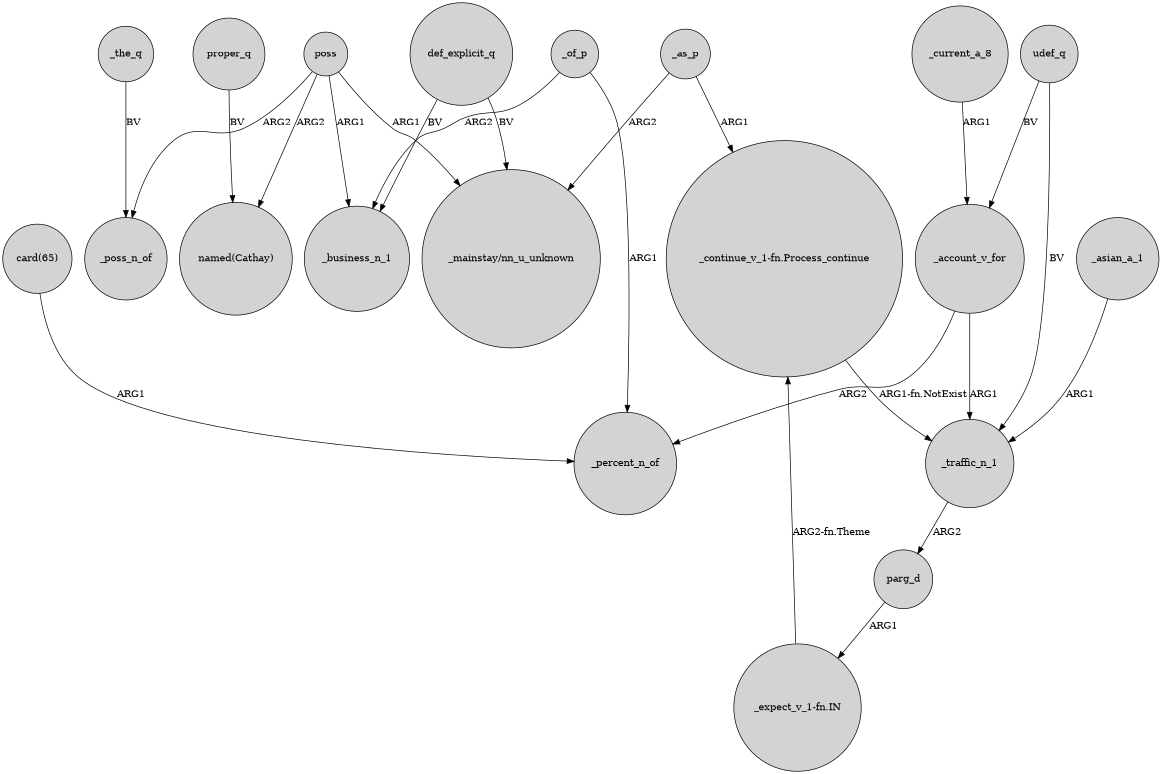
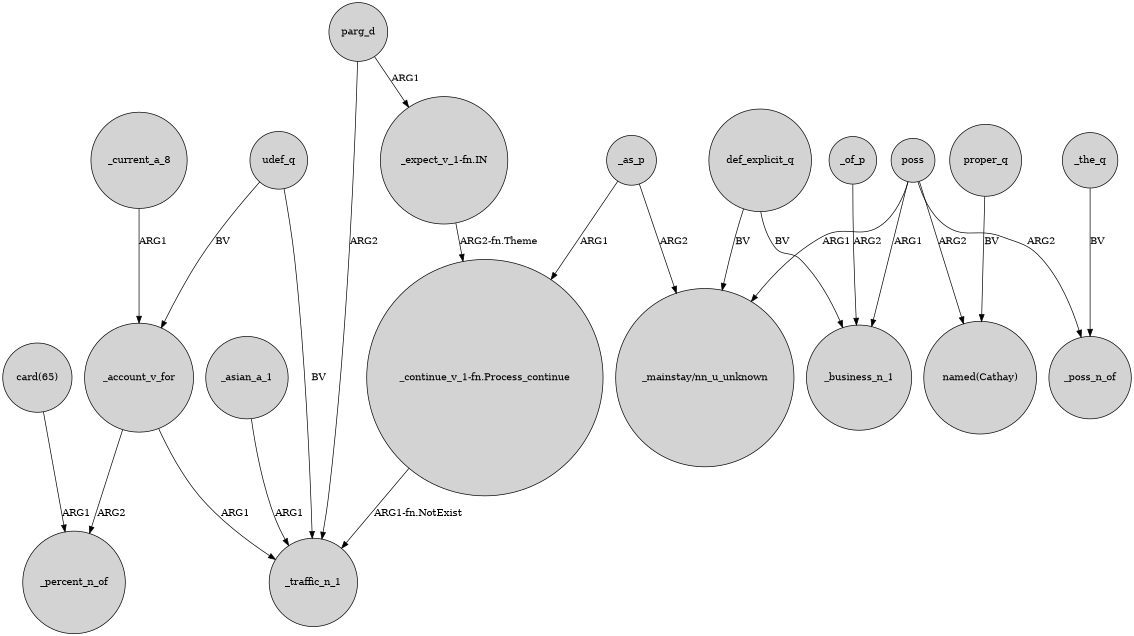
edge "_of_p" -> "_percent_n_of": removed, label "ARG1"
edge "_traffic_n_1" -> "parg_d": reversed
